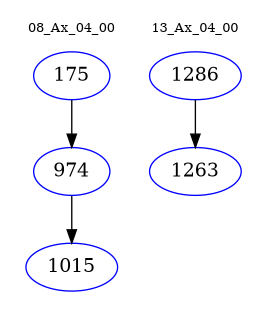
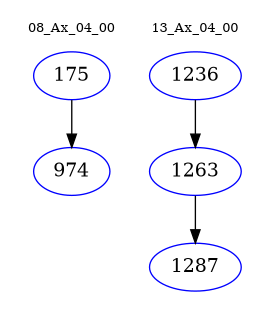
node "1286": label "1286" -> "1236"
node "1015": removed
node "1287": added
